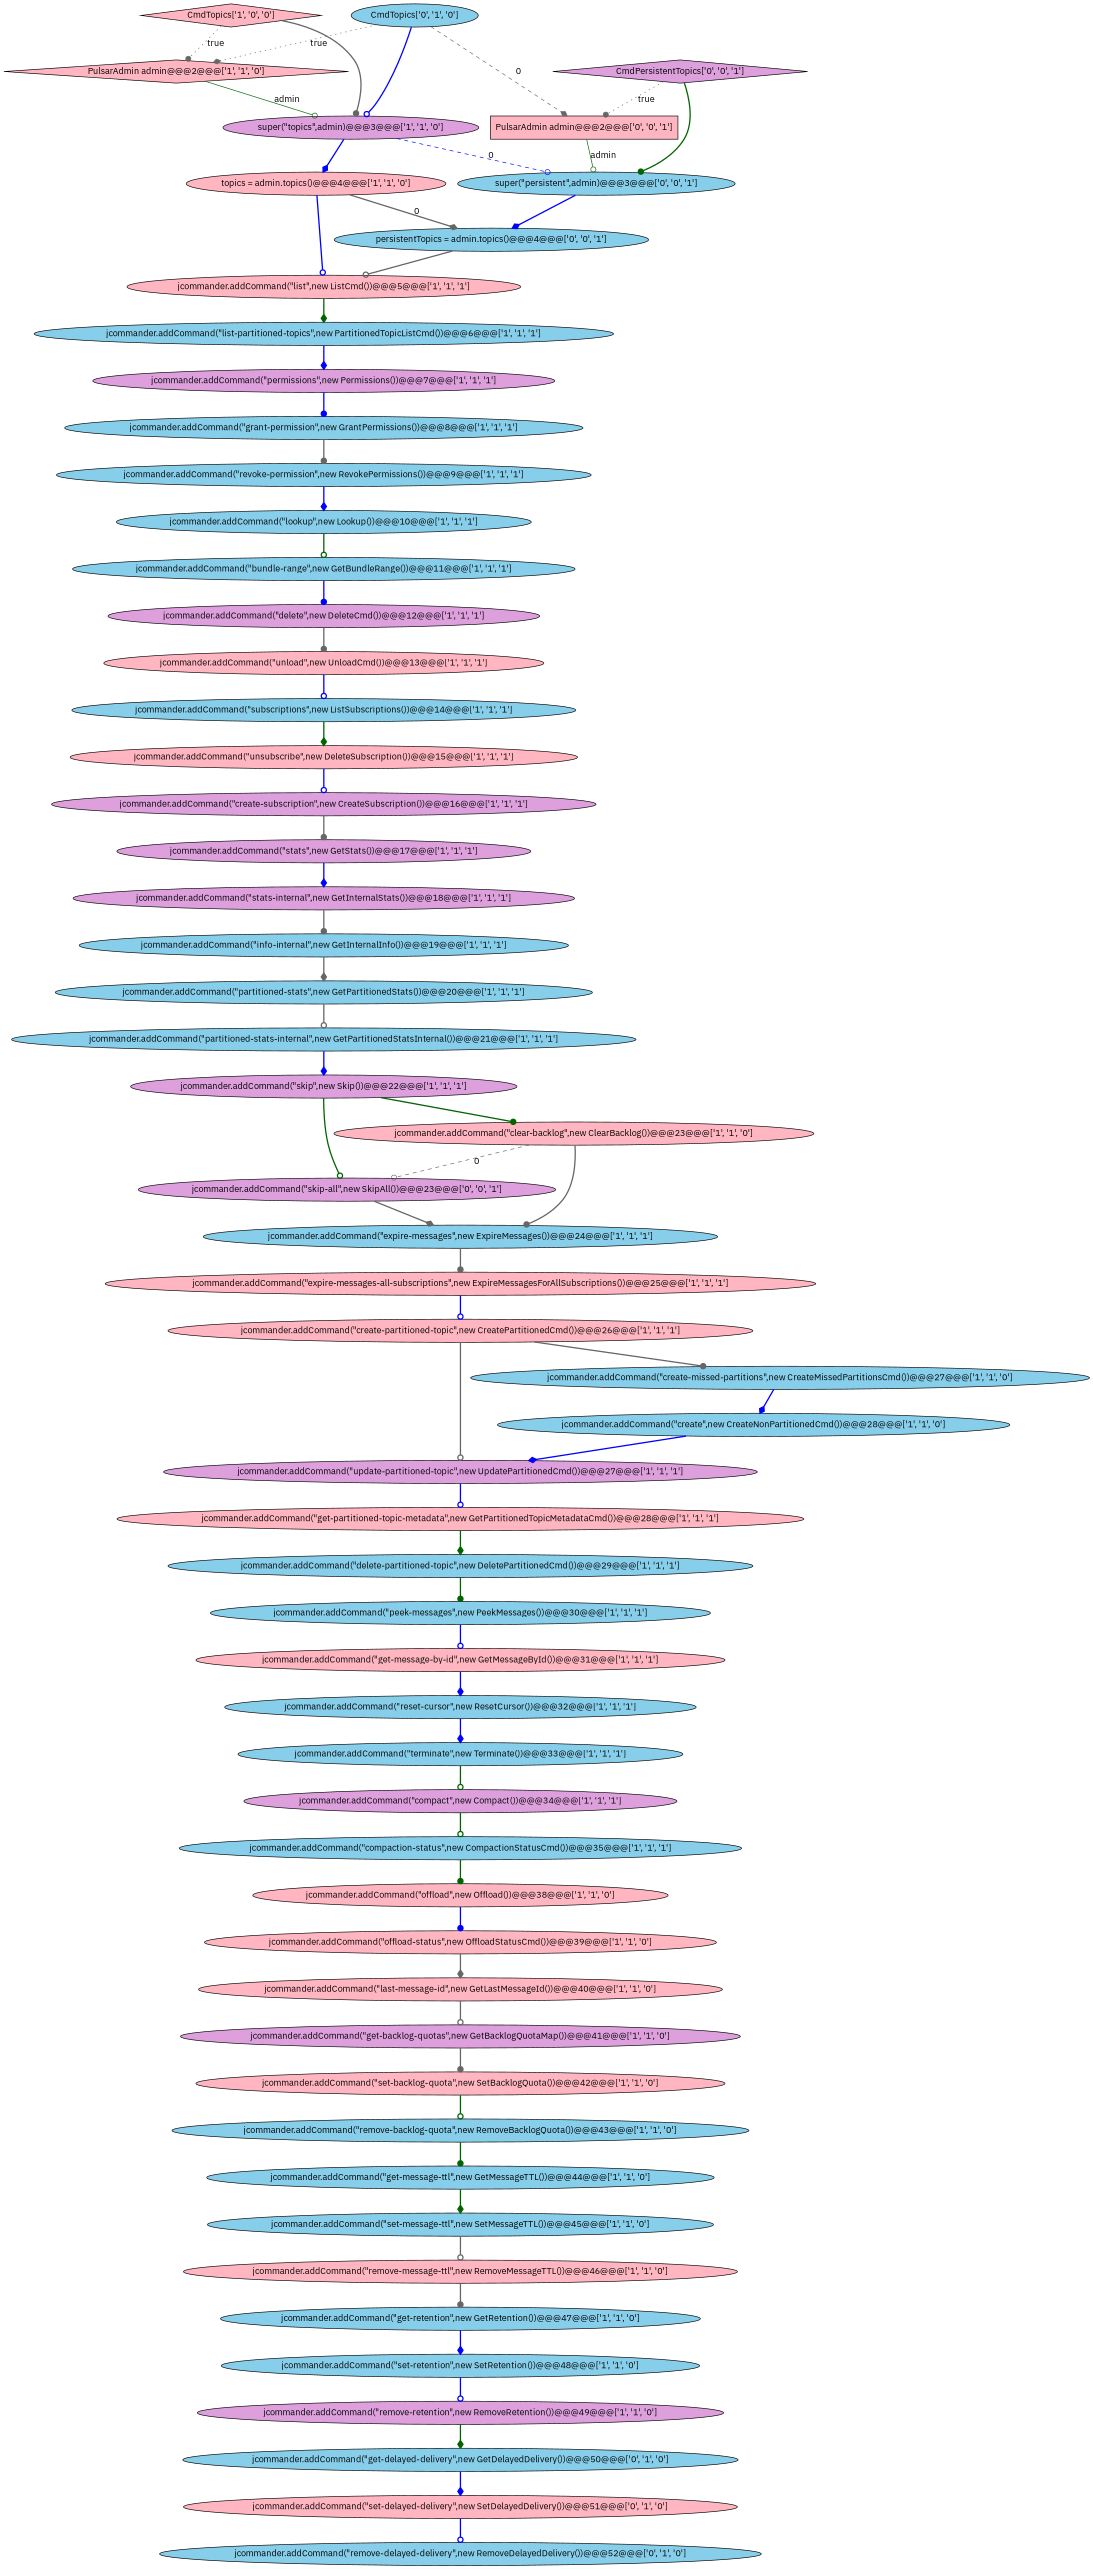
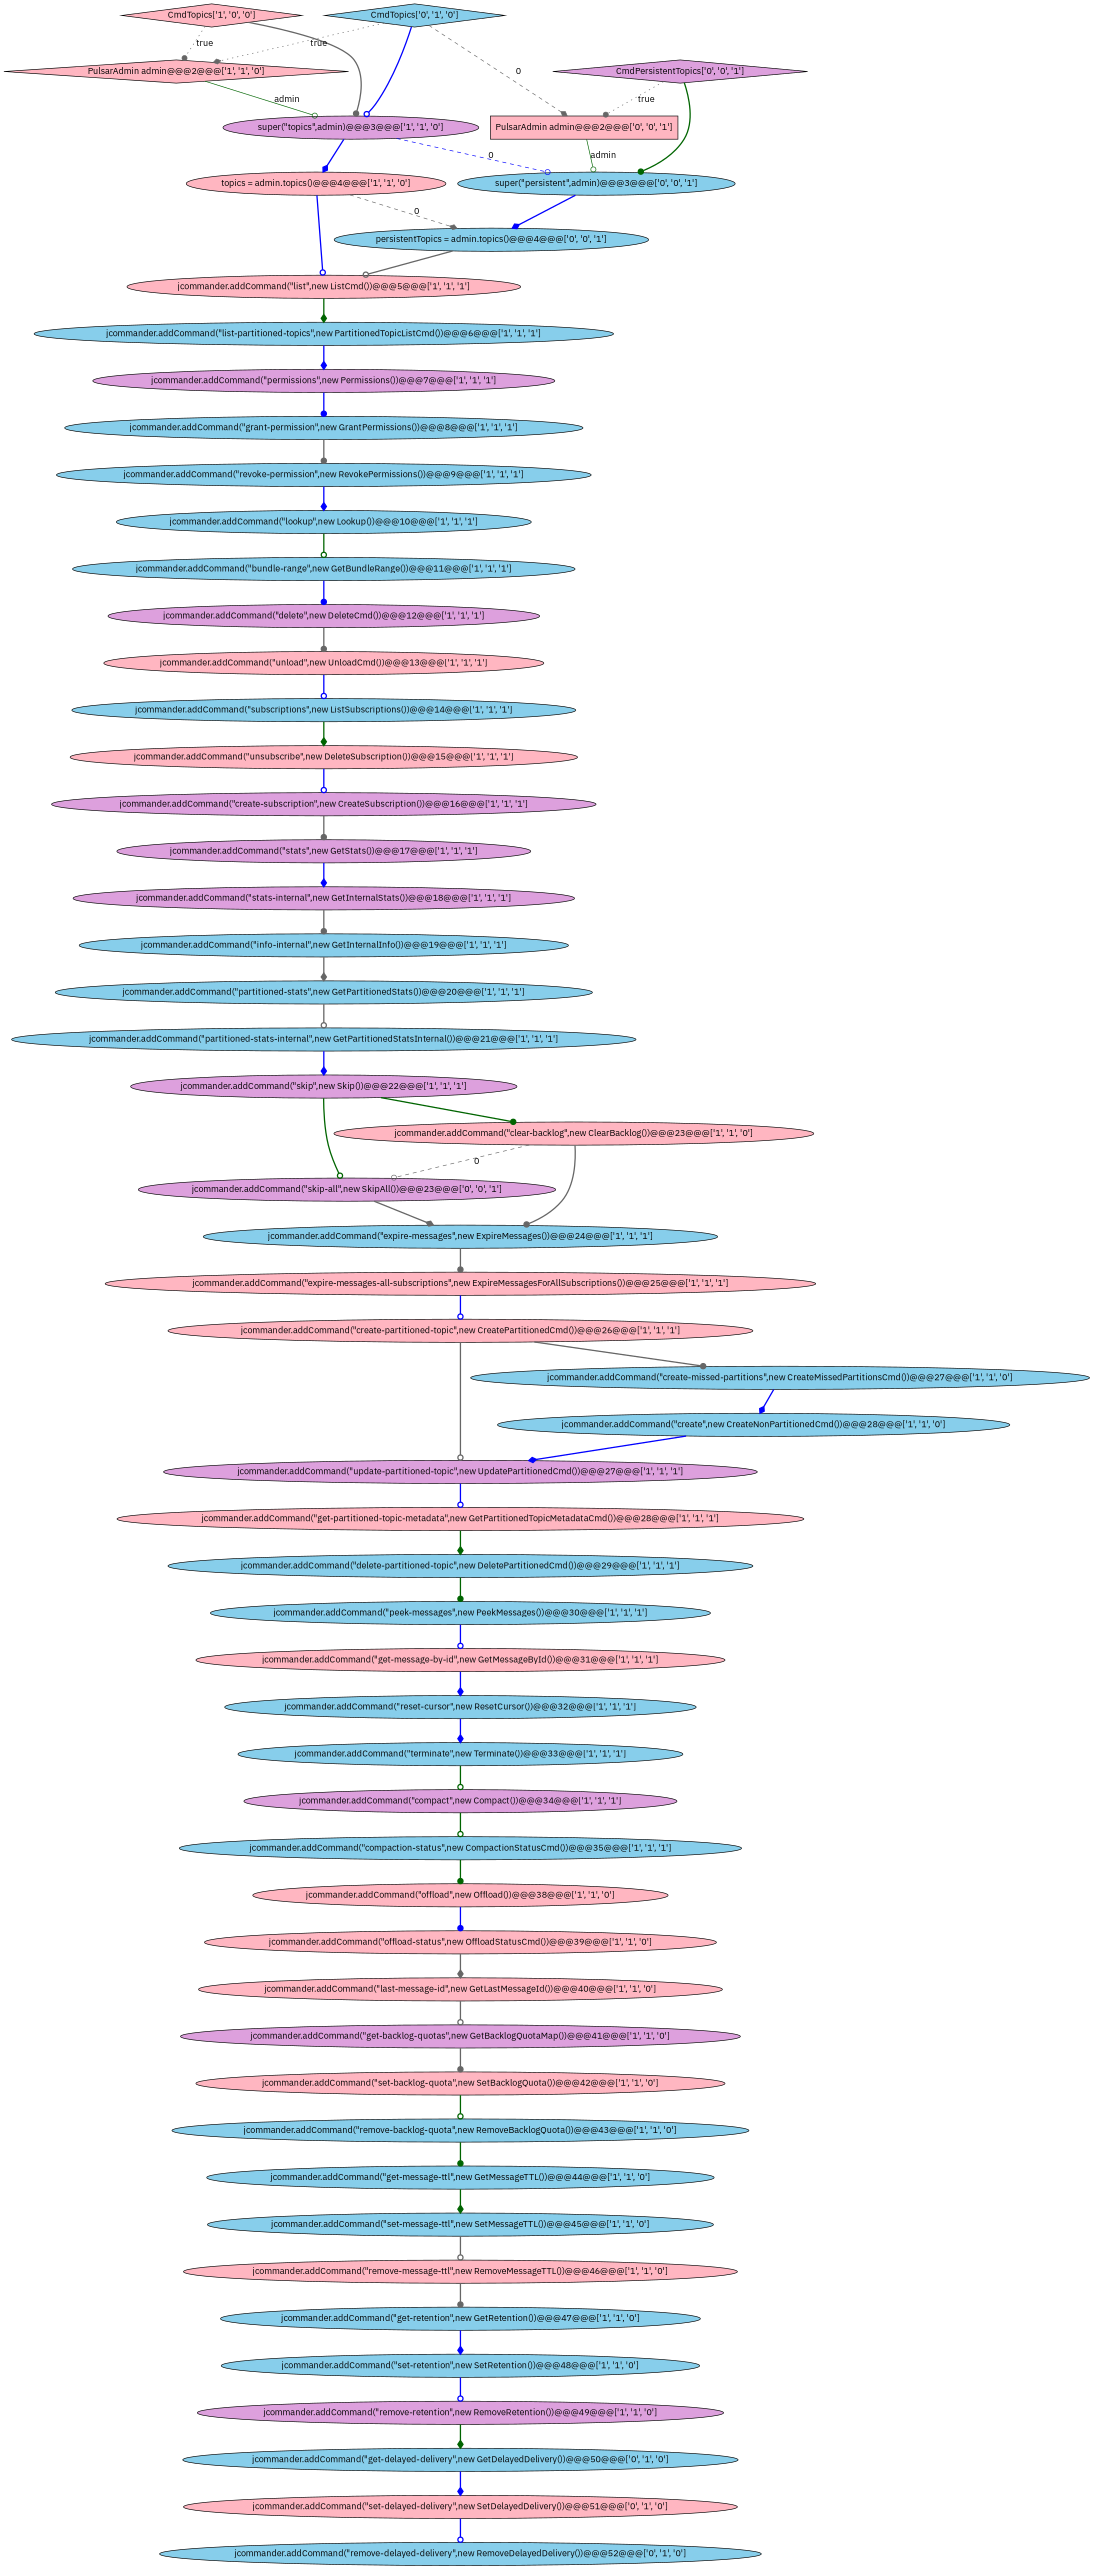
node "CmdTopics['0', '1', '0']": shape ellipse -> diamond
edge "topics = admin.topics()@@@4@@@['1', '1', '0']" -> "persistentTopics = admin.topics()@@@4@@@['0', '0', '1']": style bold -> dashed
